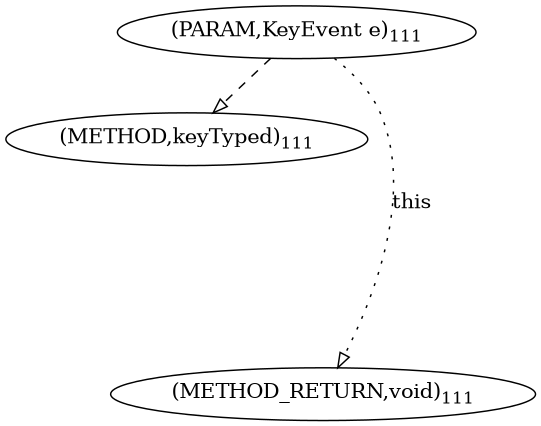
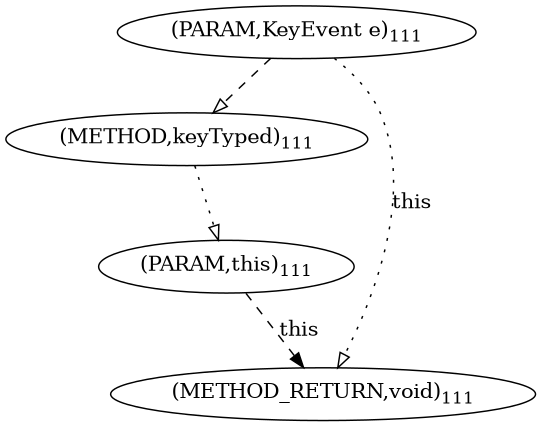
node "(PARAM,this)": added
